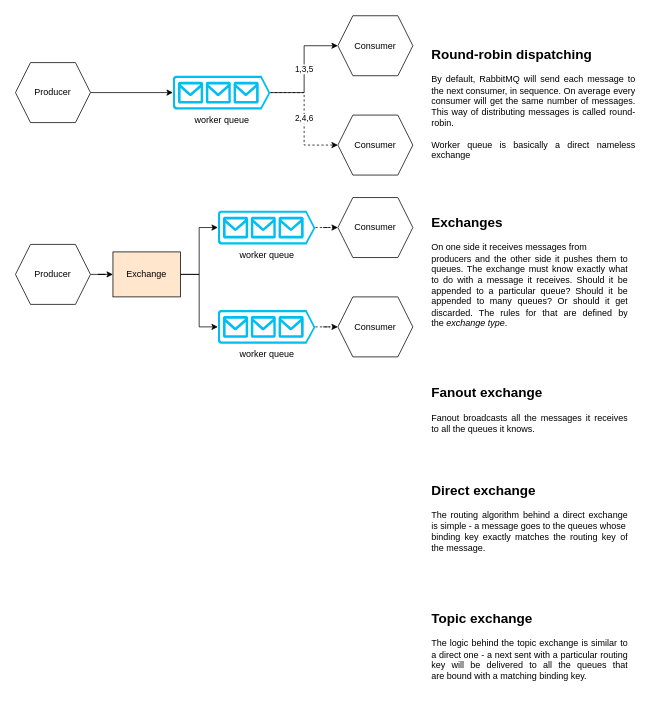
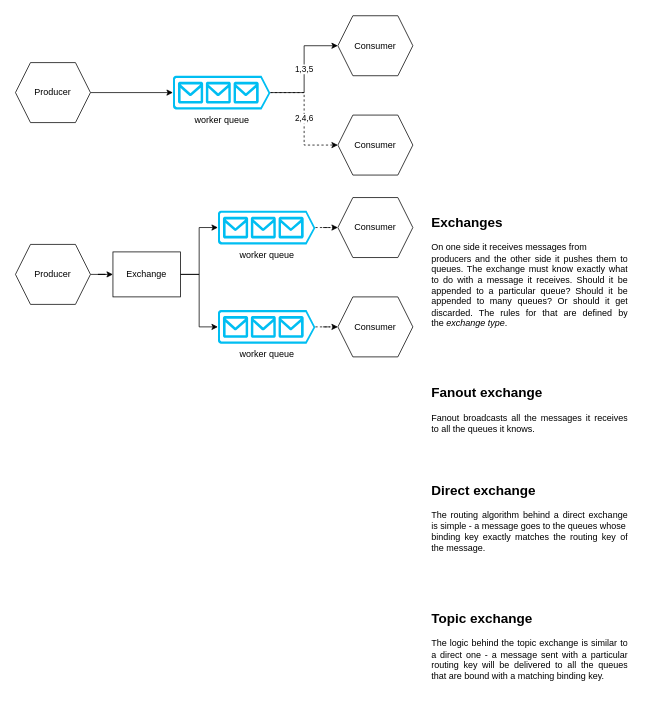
node "Round-robin dispatching By default, RabbitMQ will send each message to the next consumer, in sequence. On average every consumer will get the same number of messages. This way of distributing messages is called round-robin. Worker queue is basically a direct nameless exchange": removed
node "Exchange": fillcolor #ffe6cc -> #ffffff
node "Topic exchange The logic behind the topic exchange is similar to a direct one - a next sent with a particular routing key will be delivered to all the queues that are bound with a matching binding key.": label "Topic exchange The logic behind the topic exchange is similar to a direct one - a next sent with a particular routing key will be delivered to all the queues that are bound with a matching binding key." -> "Topic exchange The logic behind the topic exchange is similar to a direct one - a message sent with a particular routing key will be delivered to all the queues that are bound with a matching binding key."
